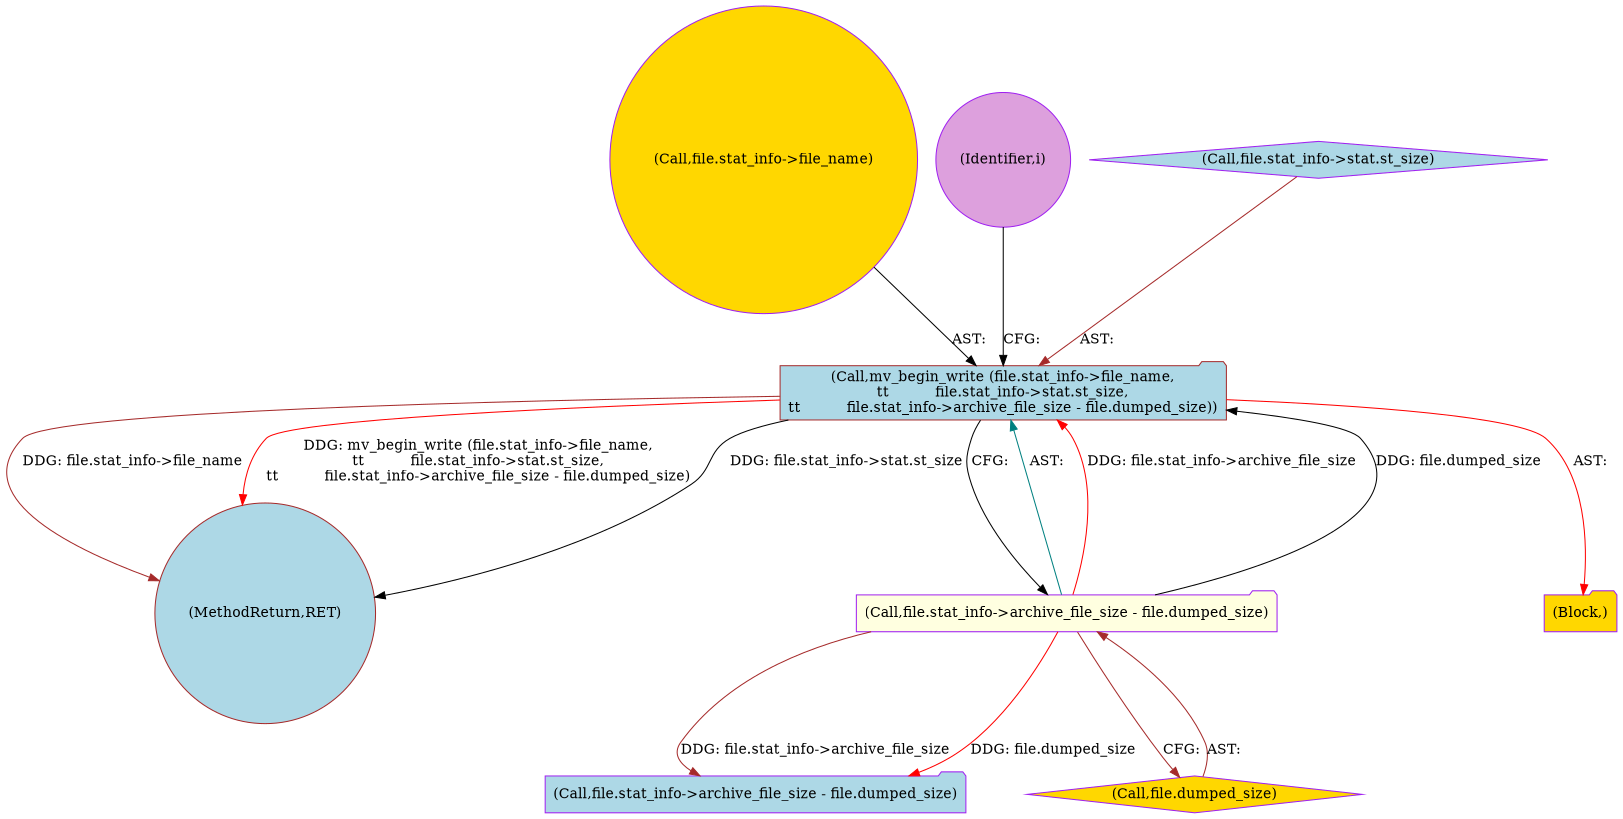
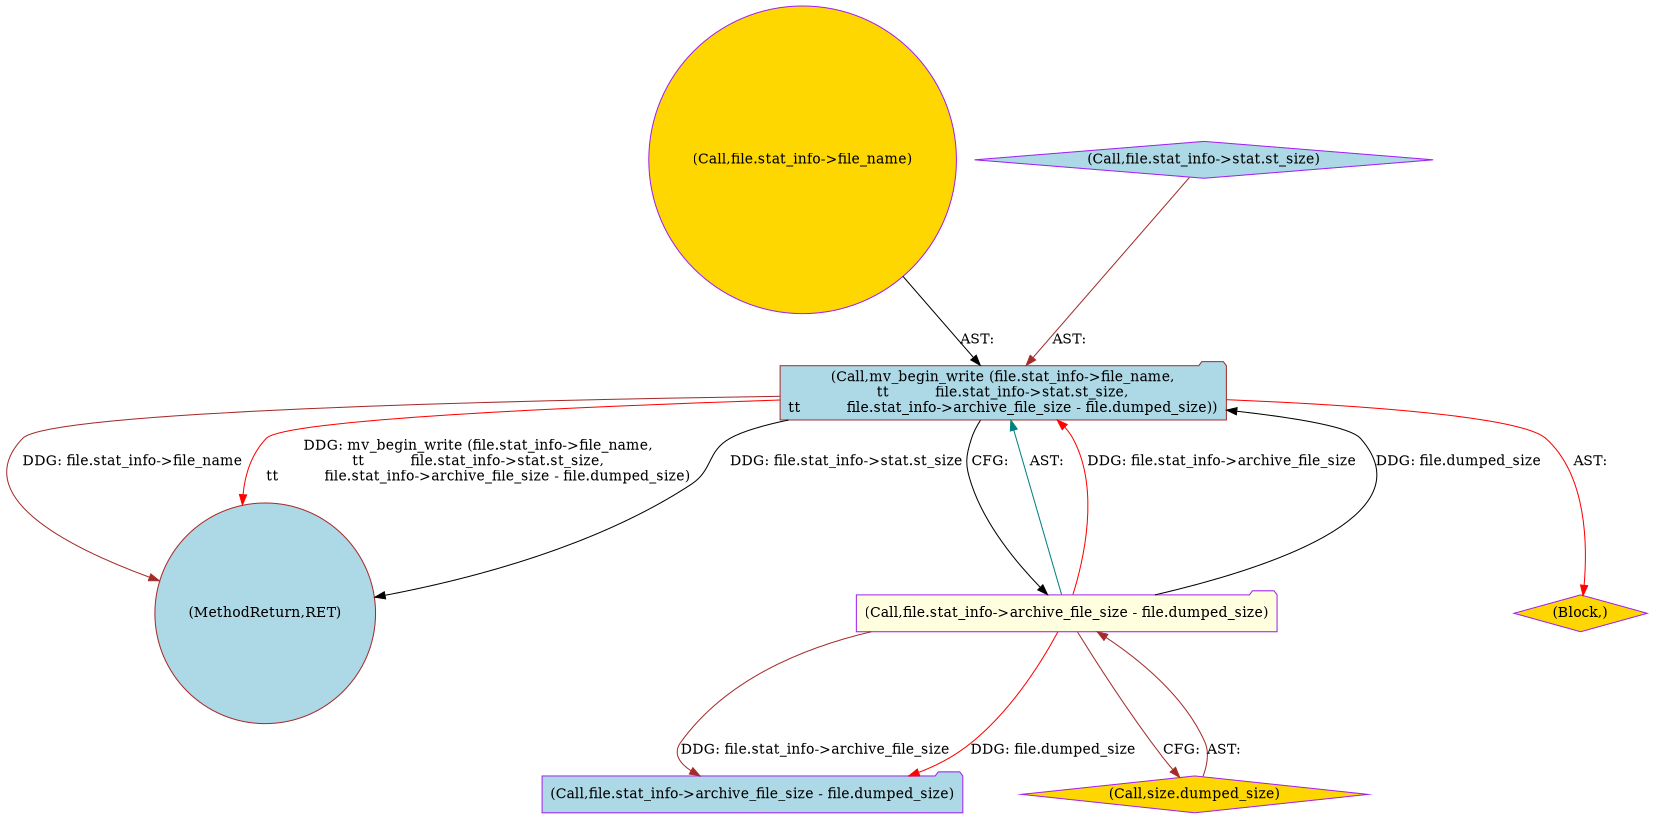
node "(Identifier,i)": removed
node "(Block,)": shape folder -> diamond
node "(Call,file.dumped_size)": label "(Call,file.dumped_size)" -> "(Call,size.dumped_size)"
